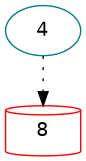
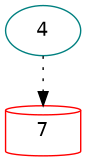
node "8": label "8" -> "7"
